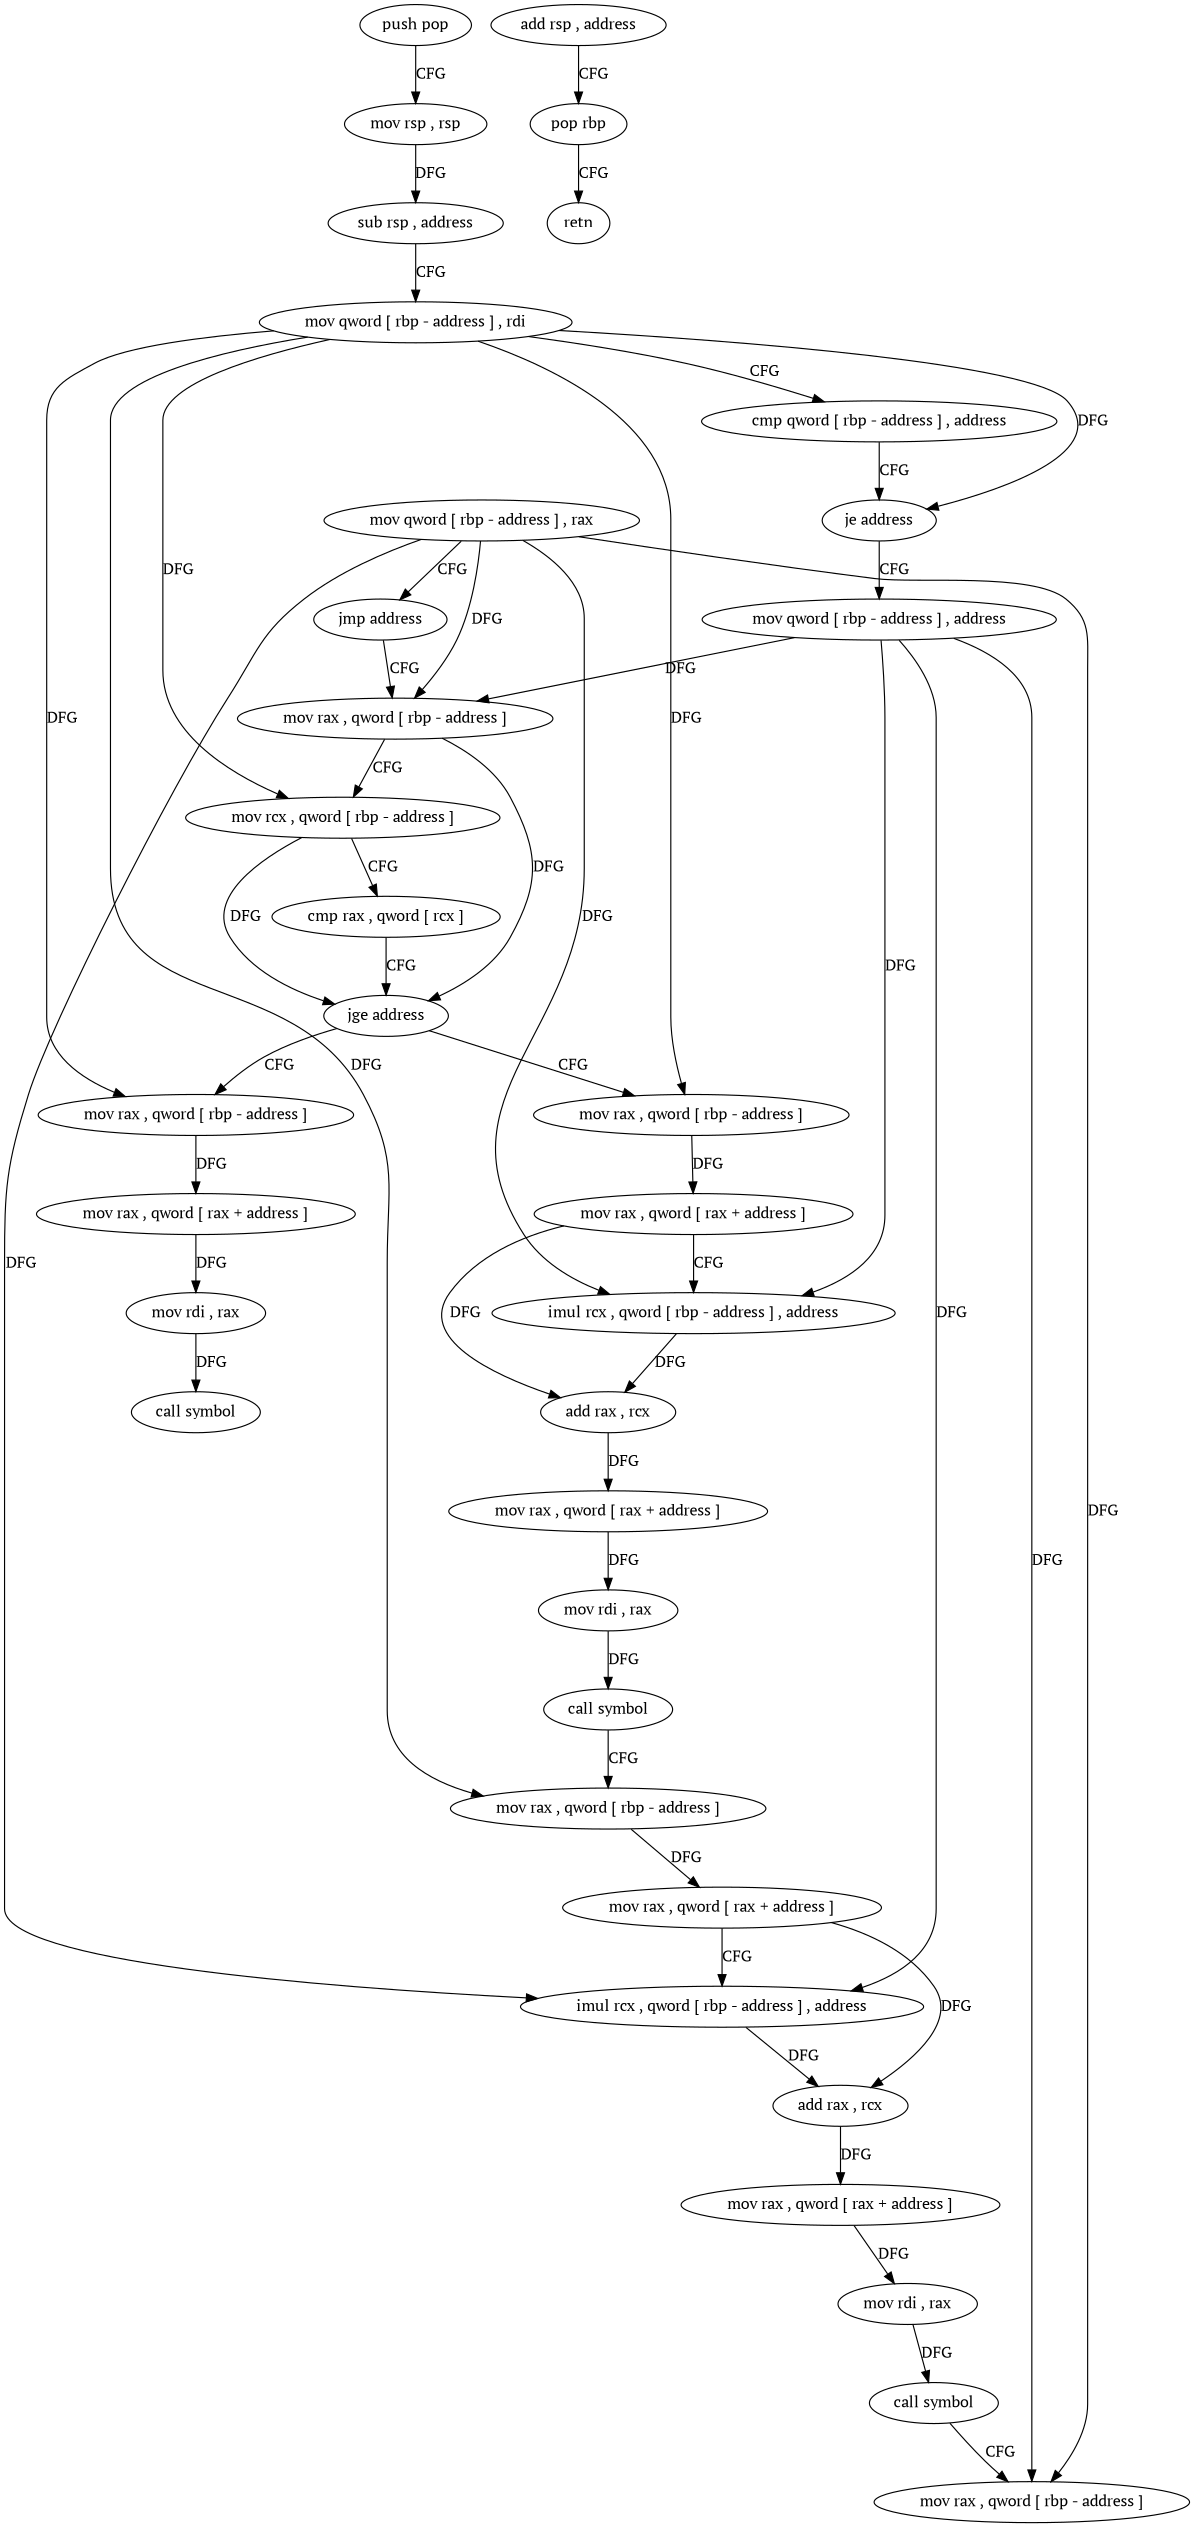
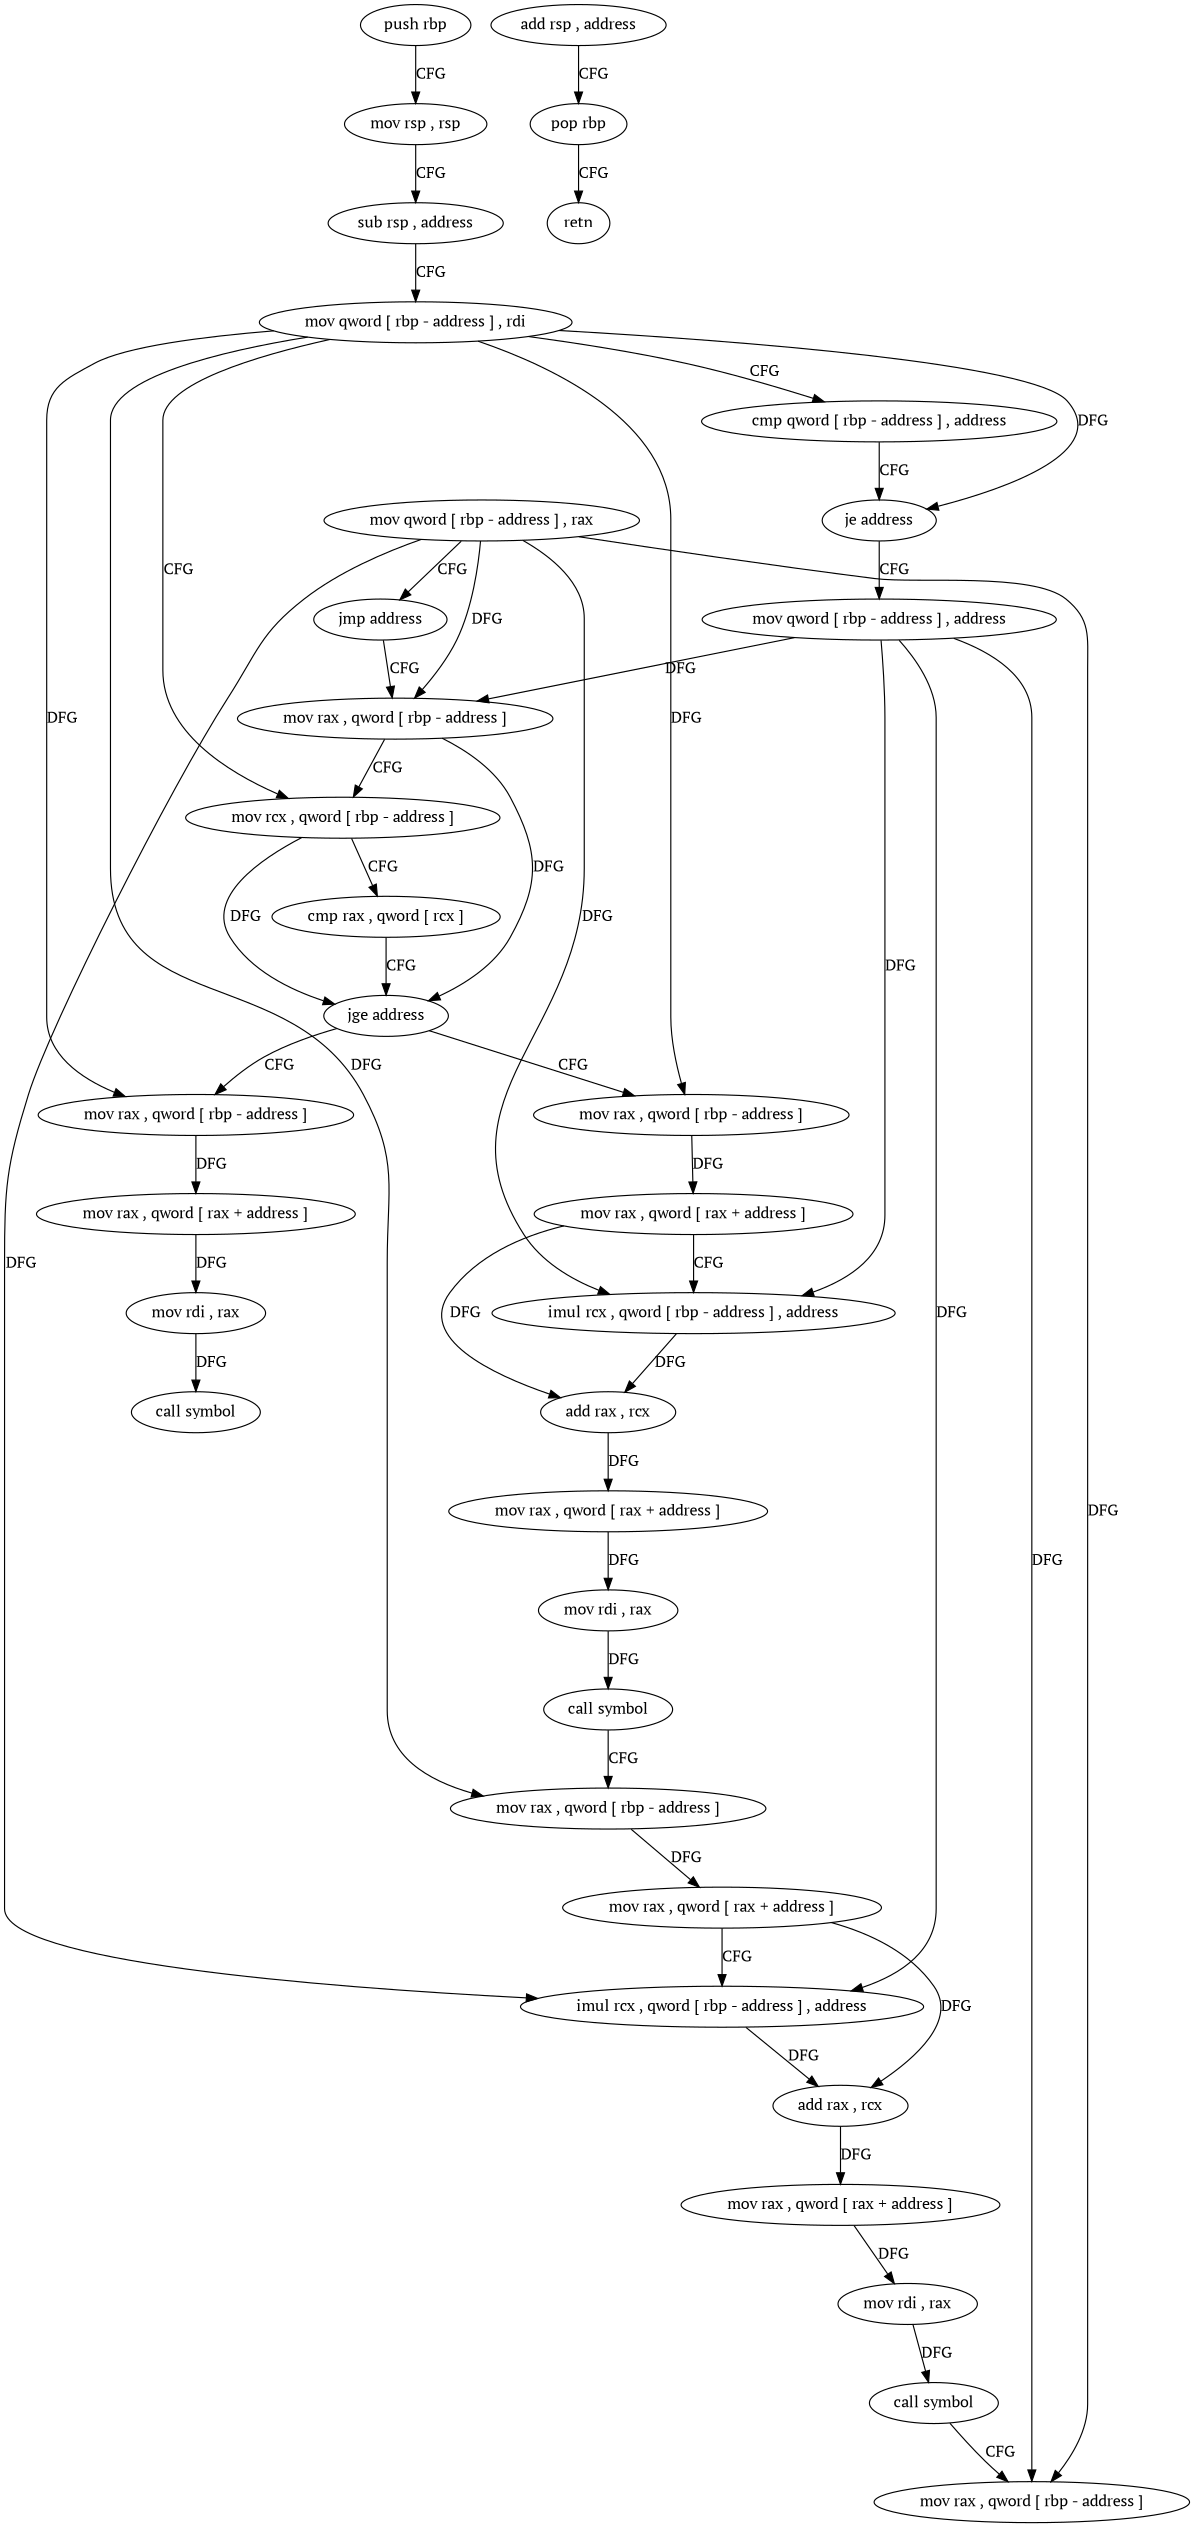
node "push pop": label "push pop" -> "push rbp"
edge "mov rsp , rsp" -> "sub rsp , address": label "DFG" -> "CFG"
edge "mov qword [ rbp - address ] , rdi" -> "mov rcx , qword [ rbp - address ]": label "DFG" -> "CFG"
